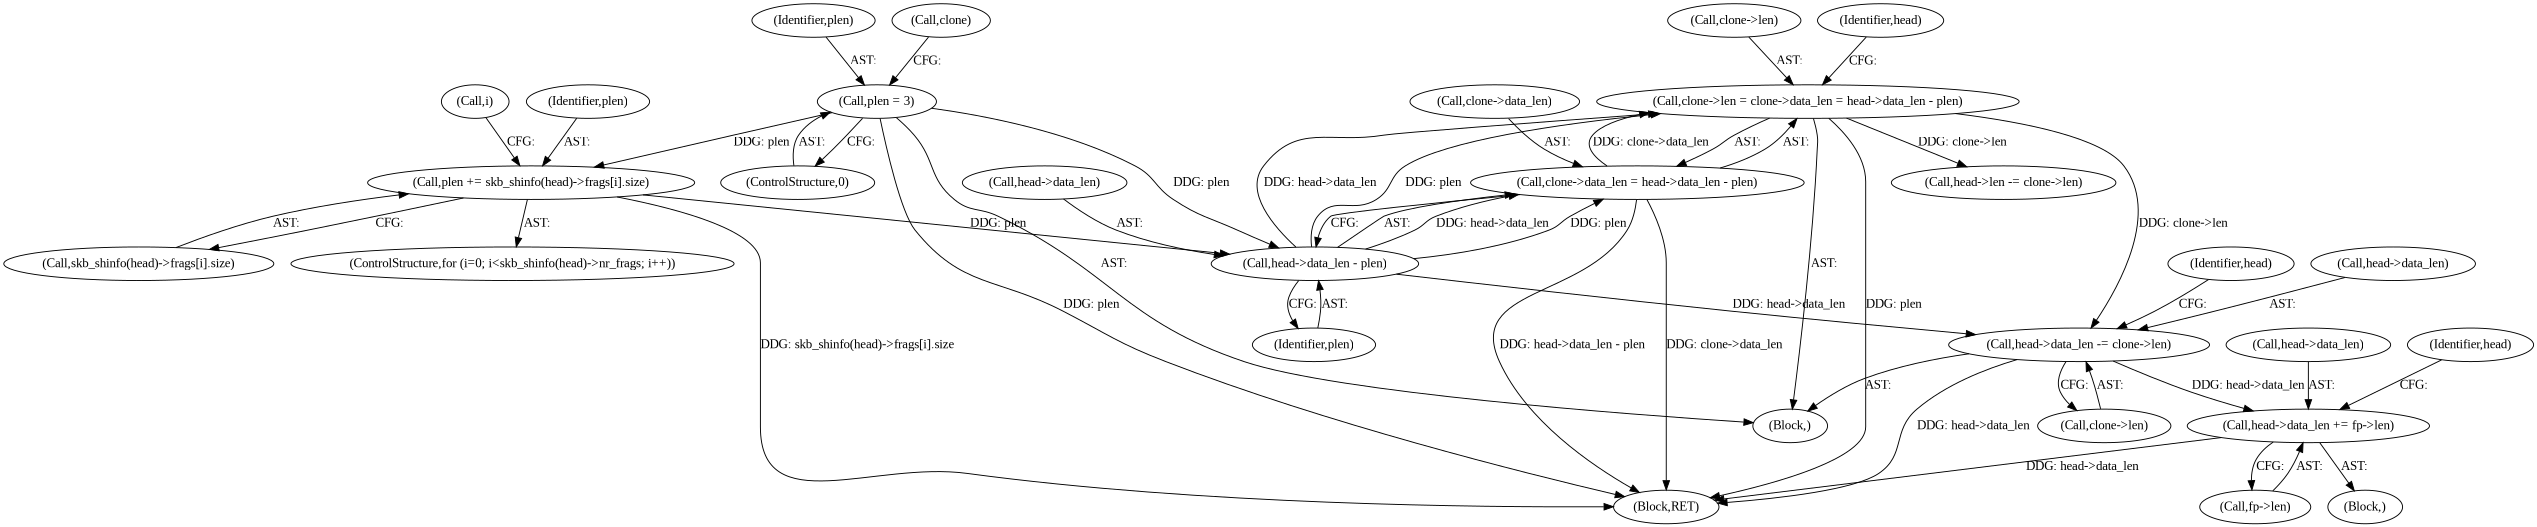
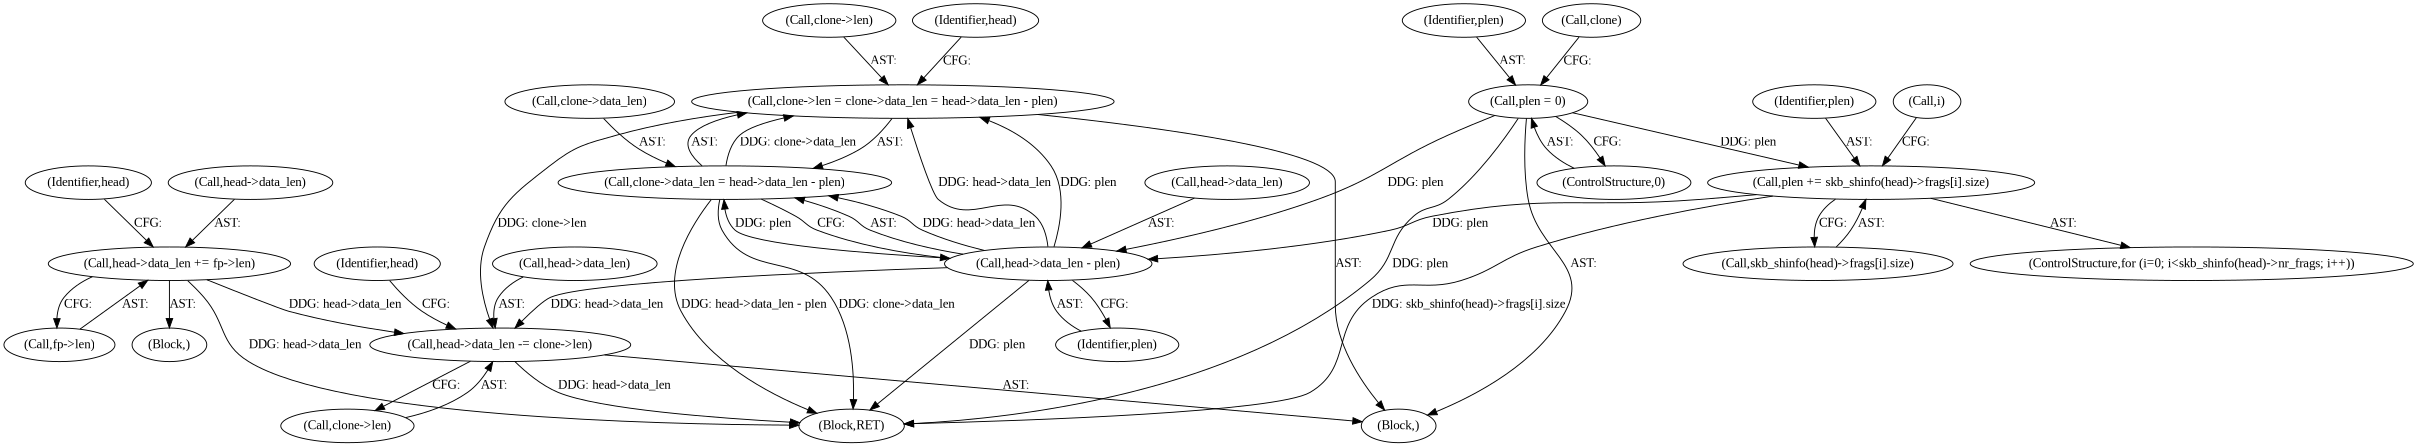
node "(Call,plen = 3)": label "(Call,plen = 3)" -> "(Call,plen = 0)"
node "(Call,head->len -= clone->len)": removed
edge "(Call,clone->len = clone->data_len = head->data_len - plen)" -> "(Block,RET)": now "(Call,head->data_len - plen)" -> "(Block,RET)"
edge "(Call,head->data_len -= clone->len)" -> "(Call,head->data_len += fp->len)": reversed
